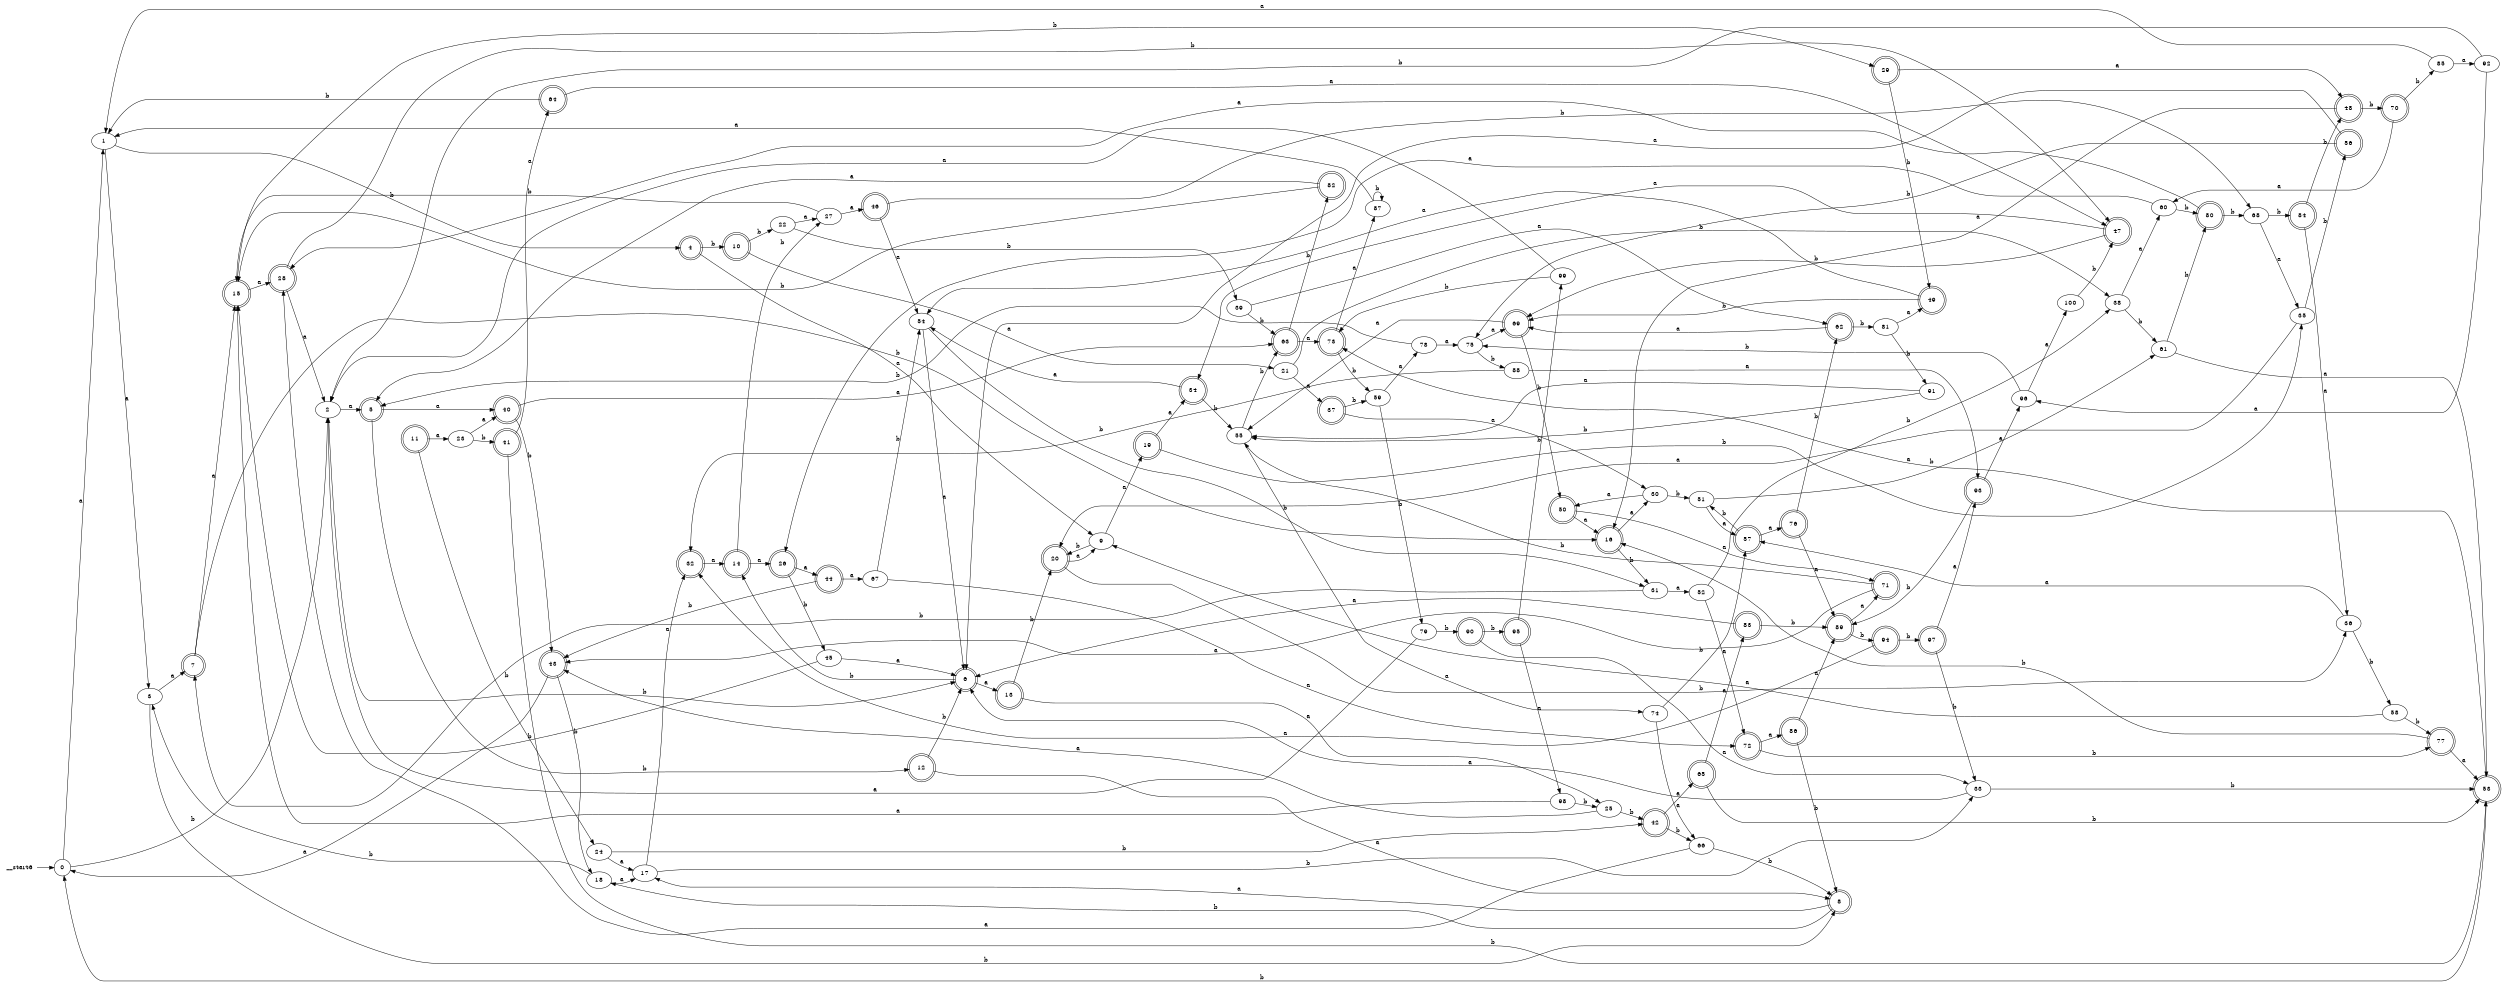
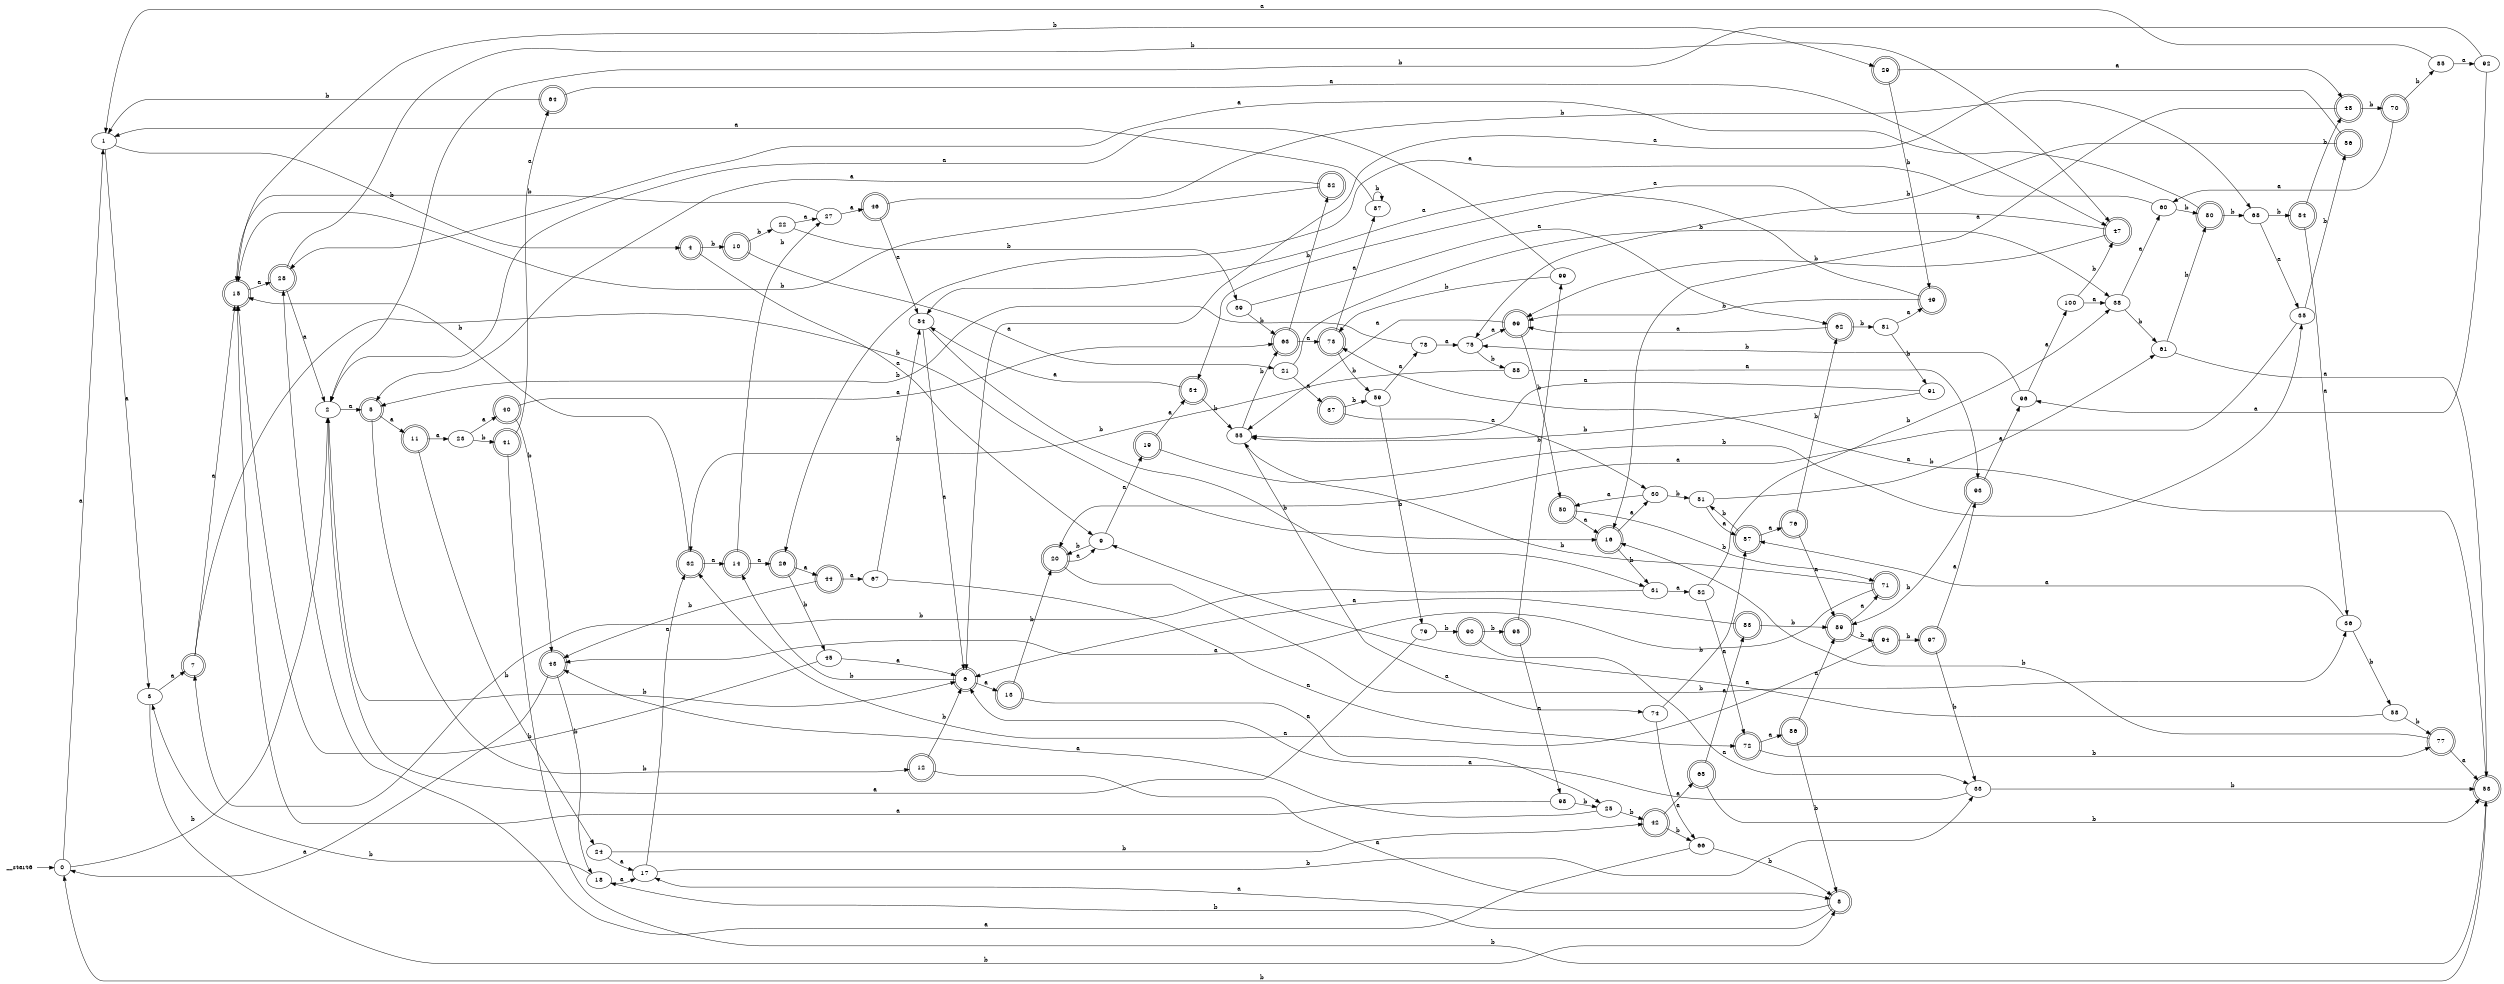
edge "100" -> "38": added, label "a"
edge "32" -> "15": added, label "b"
edge "5" -> "40": now "5" -> "11"
edge "50" -> "71": label "a" -> "b"
